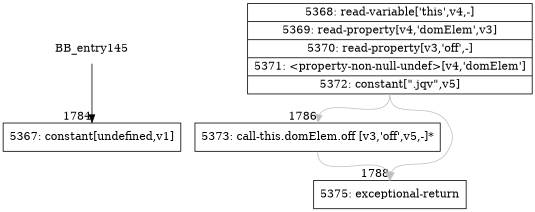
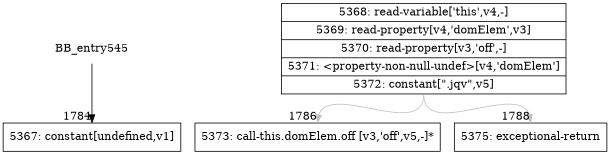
node "BB_entry145": label "BB_entry145" -> "BB_entry545"
edge "5373: call-this.domElem.off [v3,'off',v5,-]*" -> "5375: exceptional-return": removed
